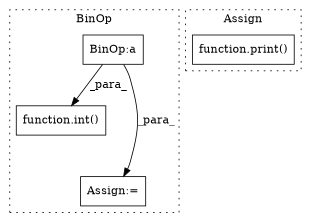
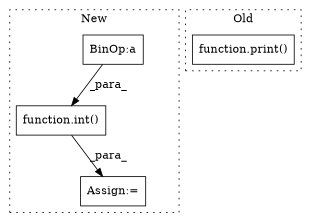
cluster "BinOp": label "BinOp" -> "New"
cluster "Assign": label "Assign" -> "Old"
edge "BinOp:a" -> "Assign:=": now "function.int()" -> "Assign:="
